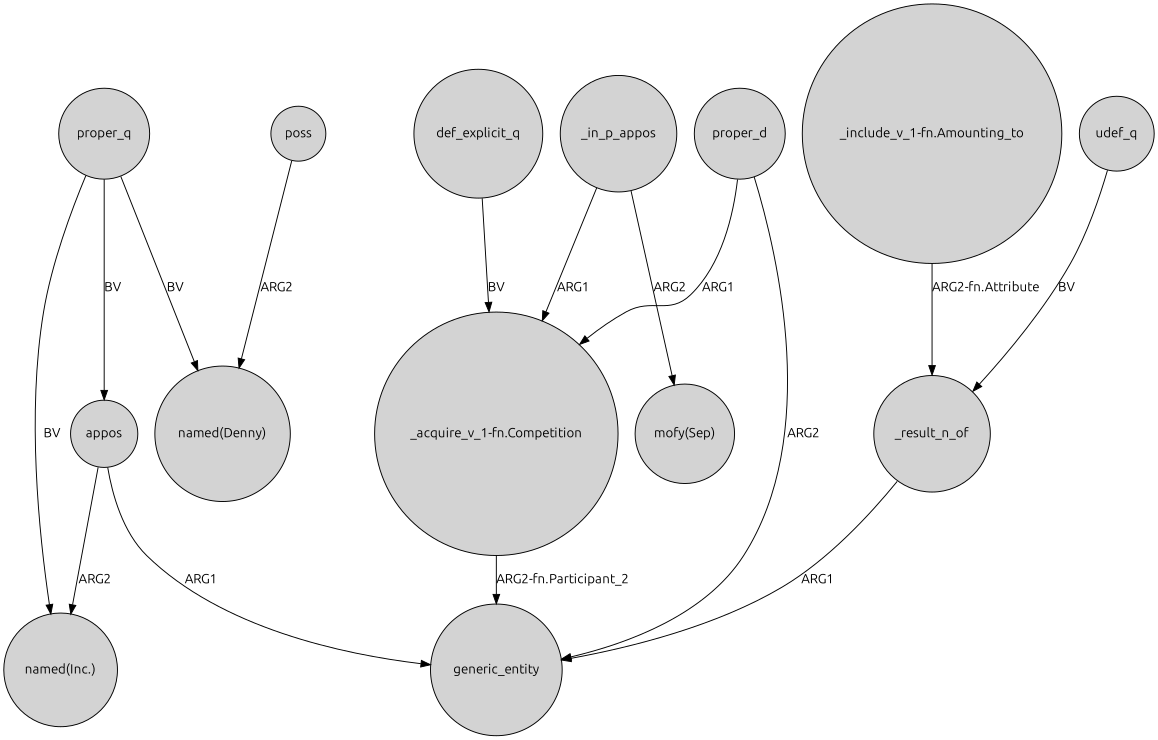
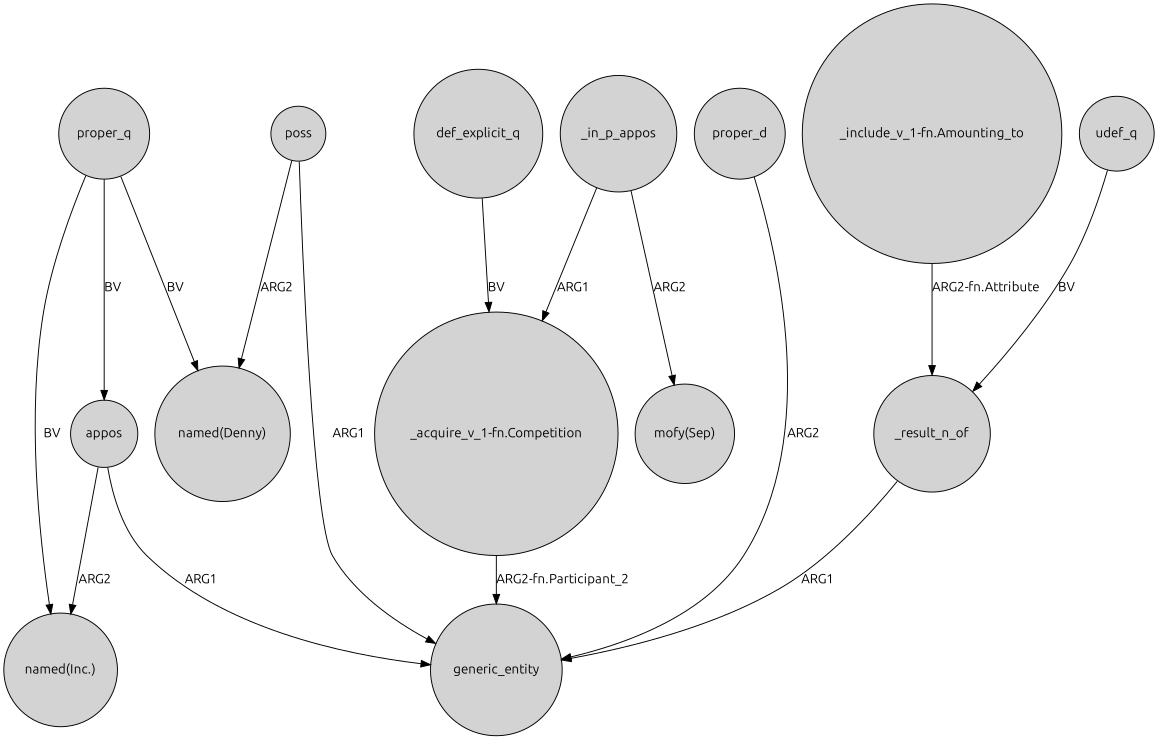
edge "proper_d" -> "_acquire_v_1-fn.Competition": removed, label "ARG1"
edge "poss" -> "generic_entity": added, label "ARG1"
